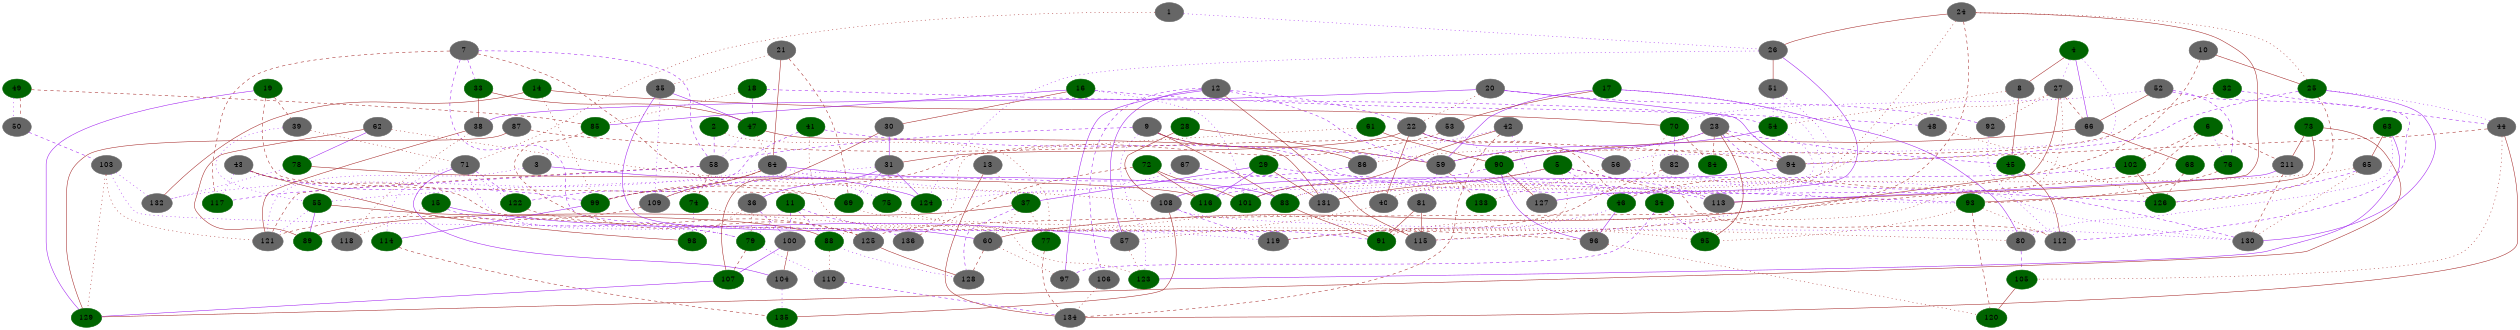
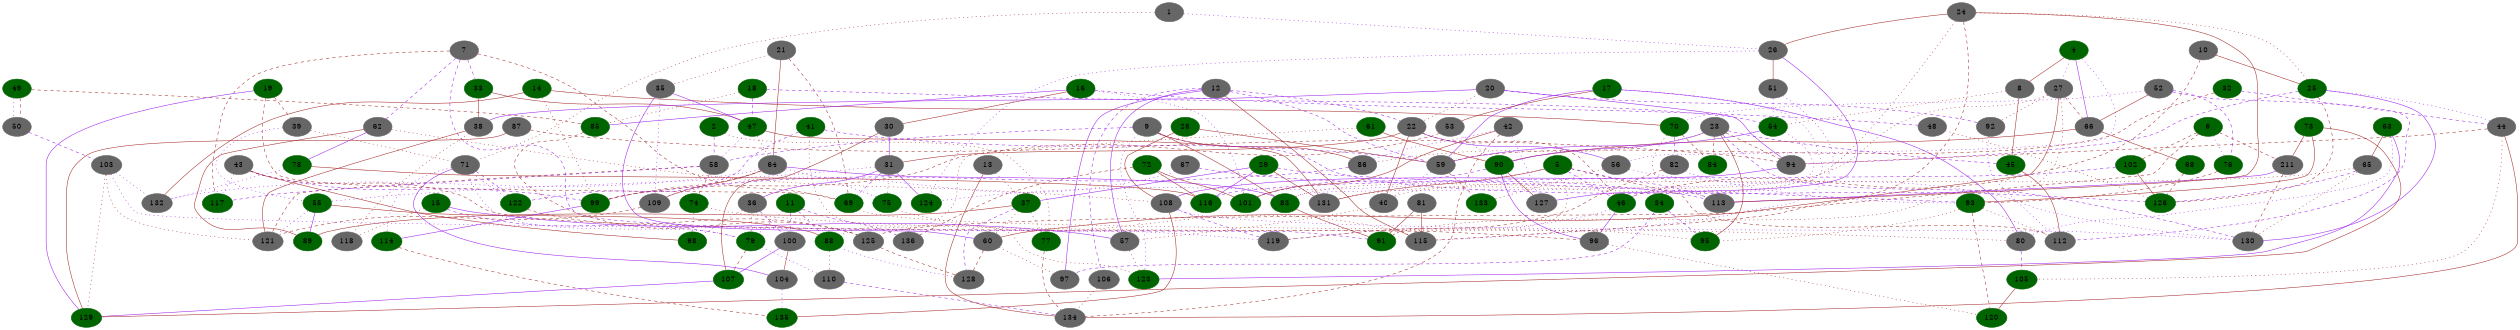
edge "7" -- "58": now "7" -- "62"
node "3": removed
edge "59" -- "81": now "59" -- "40"
edge "125" -- "128": style solid -> dashed
